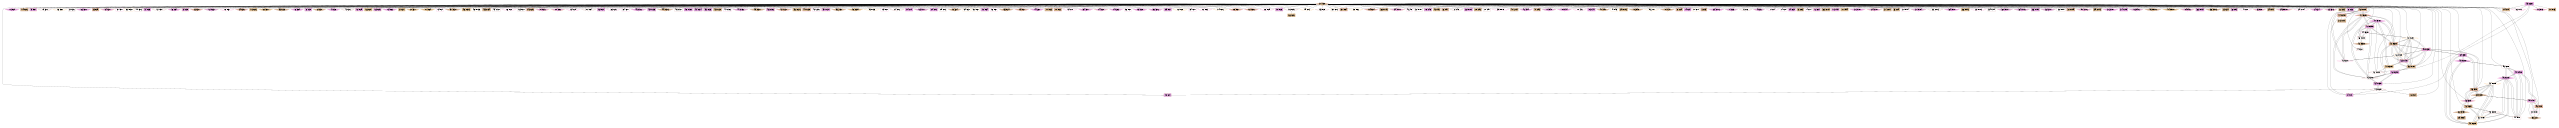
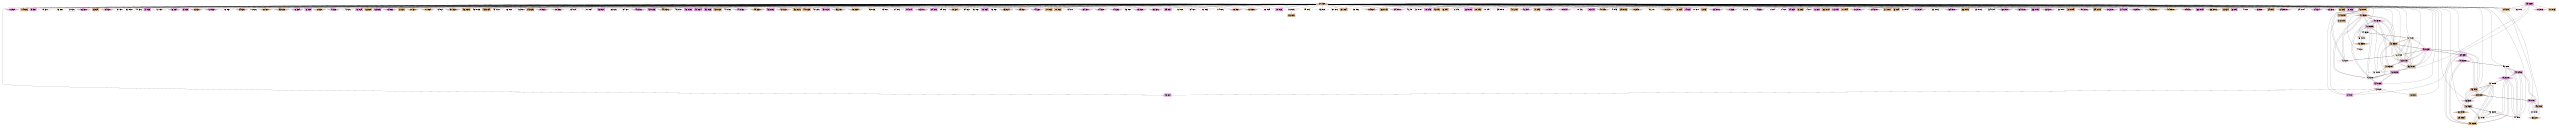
node "(176) D626": fillcolor tan -> white
